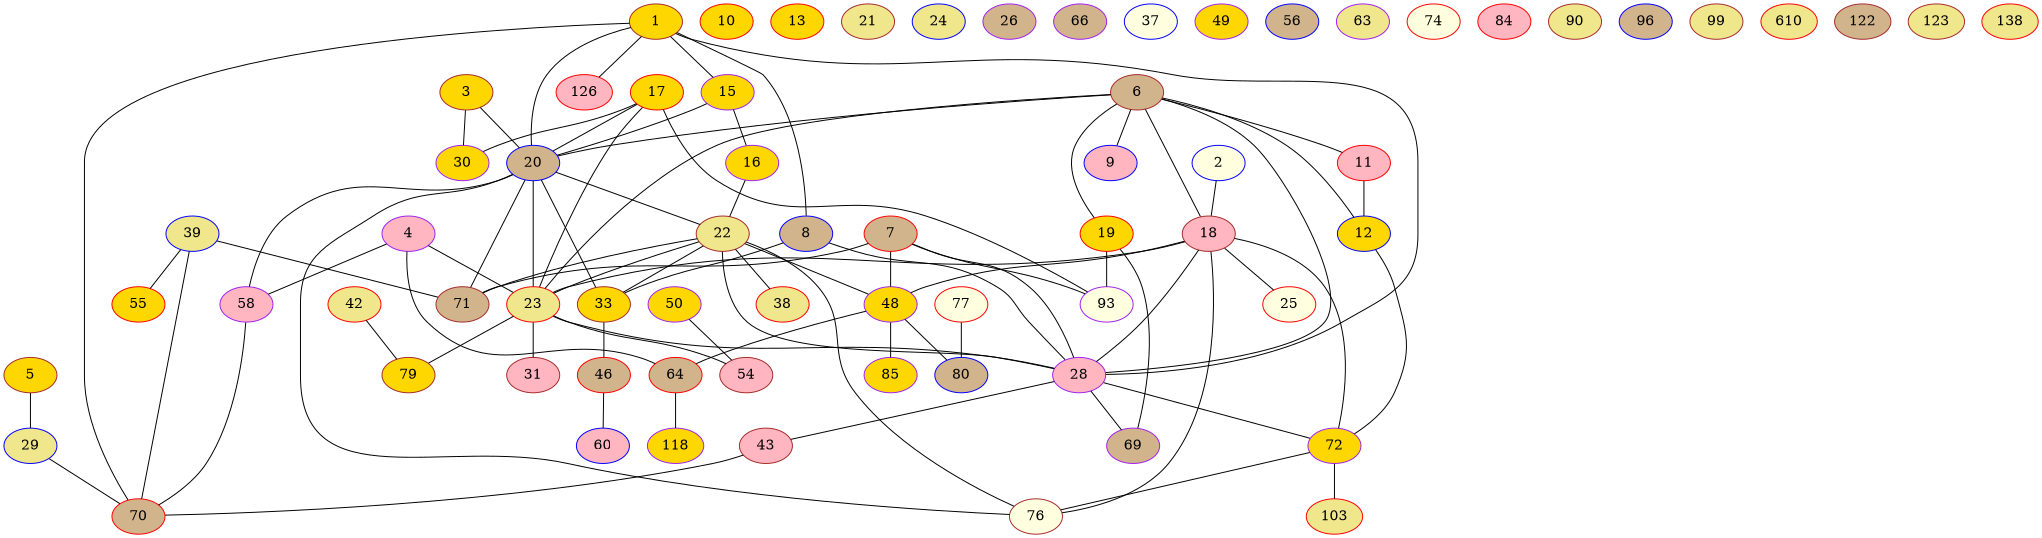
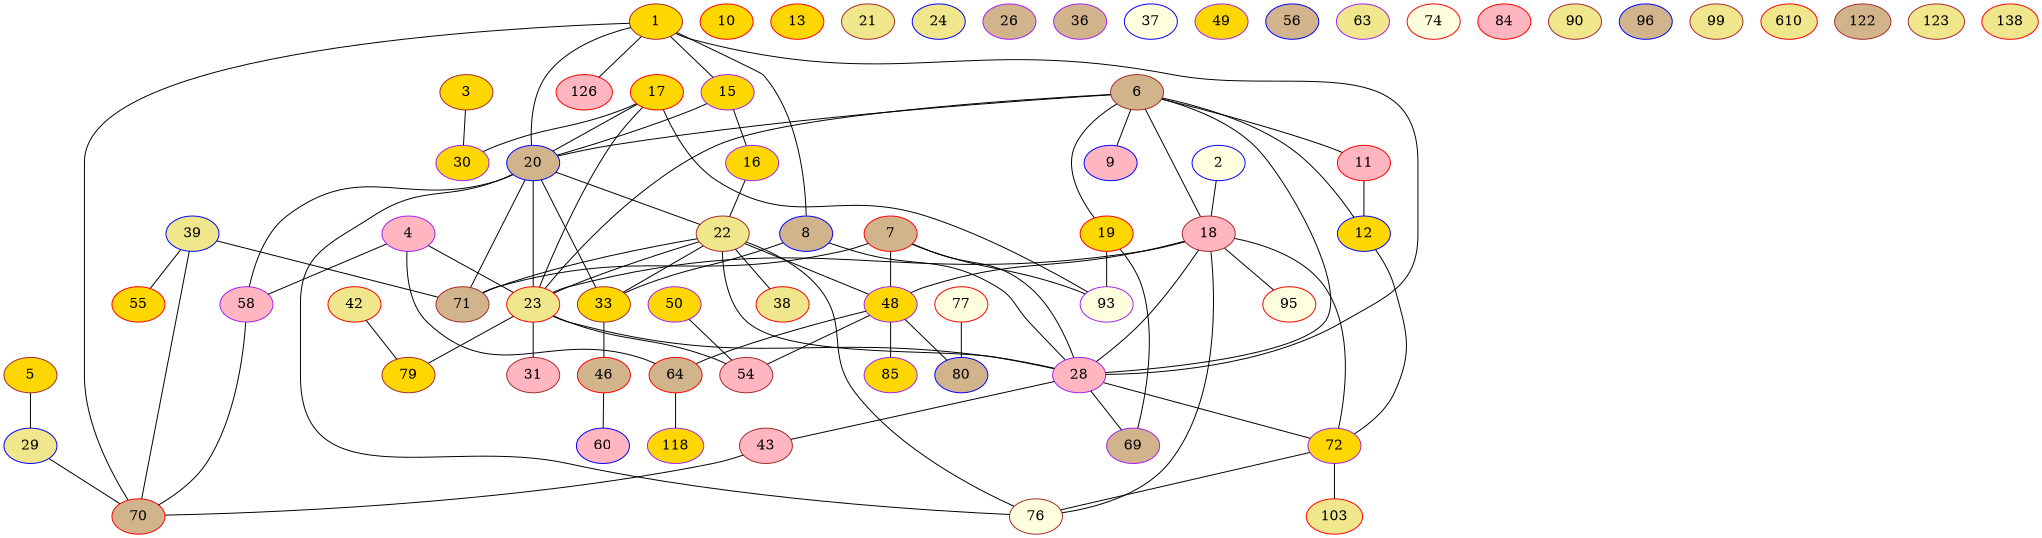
node "66": label "66" -> "36"
edge "3" -- "20": removed
node "25": label "25" -> "95"
edge "48" -- "54": added
